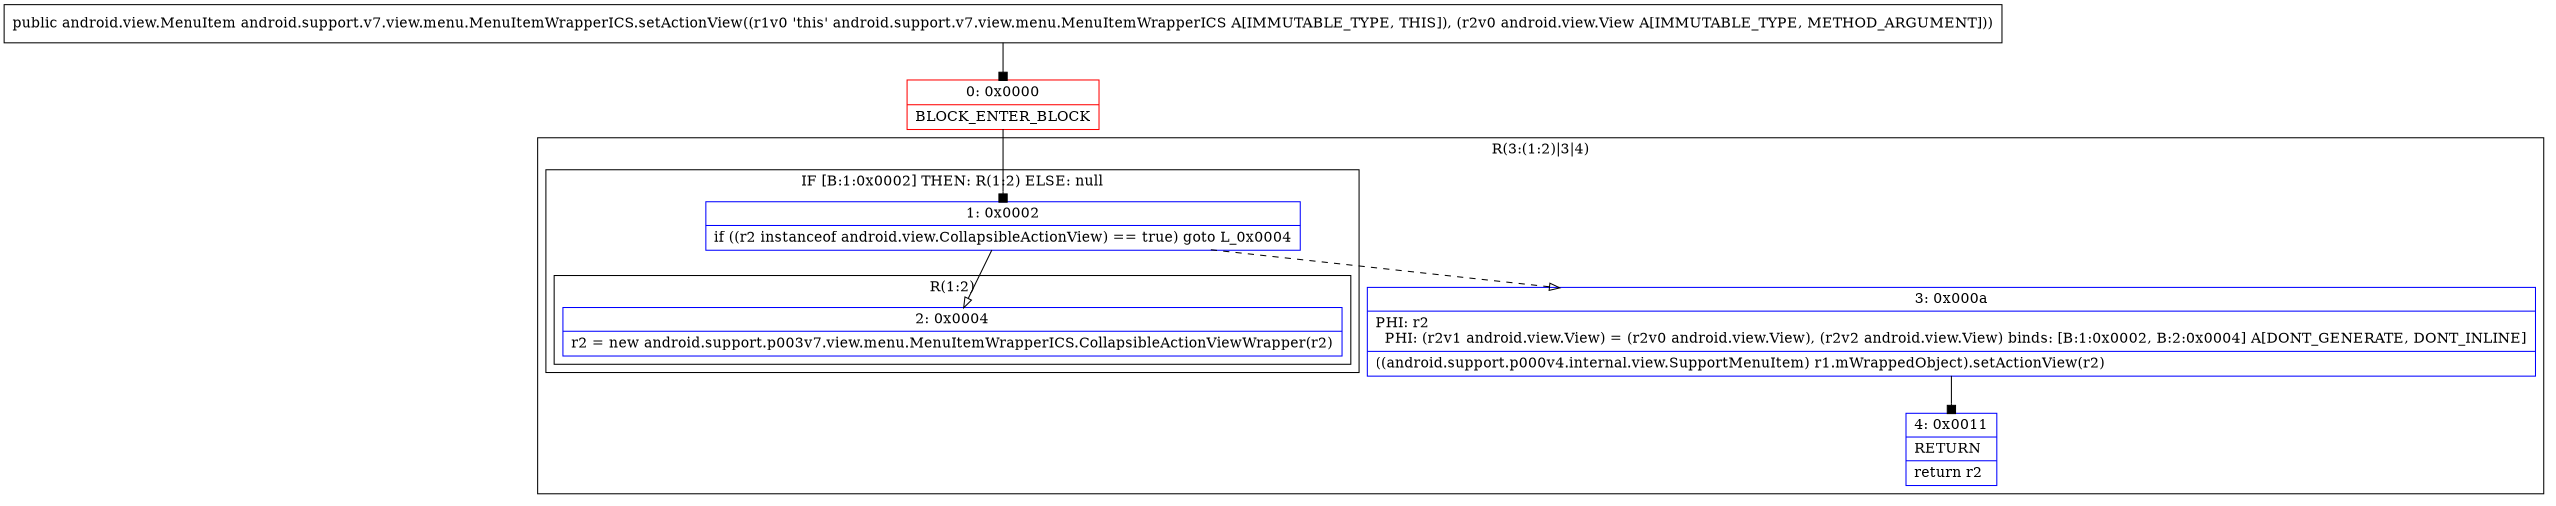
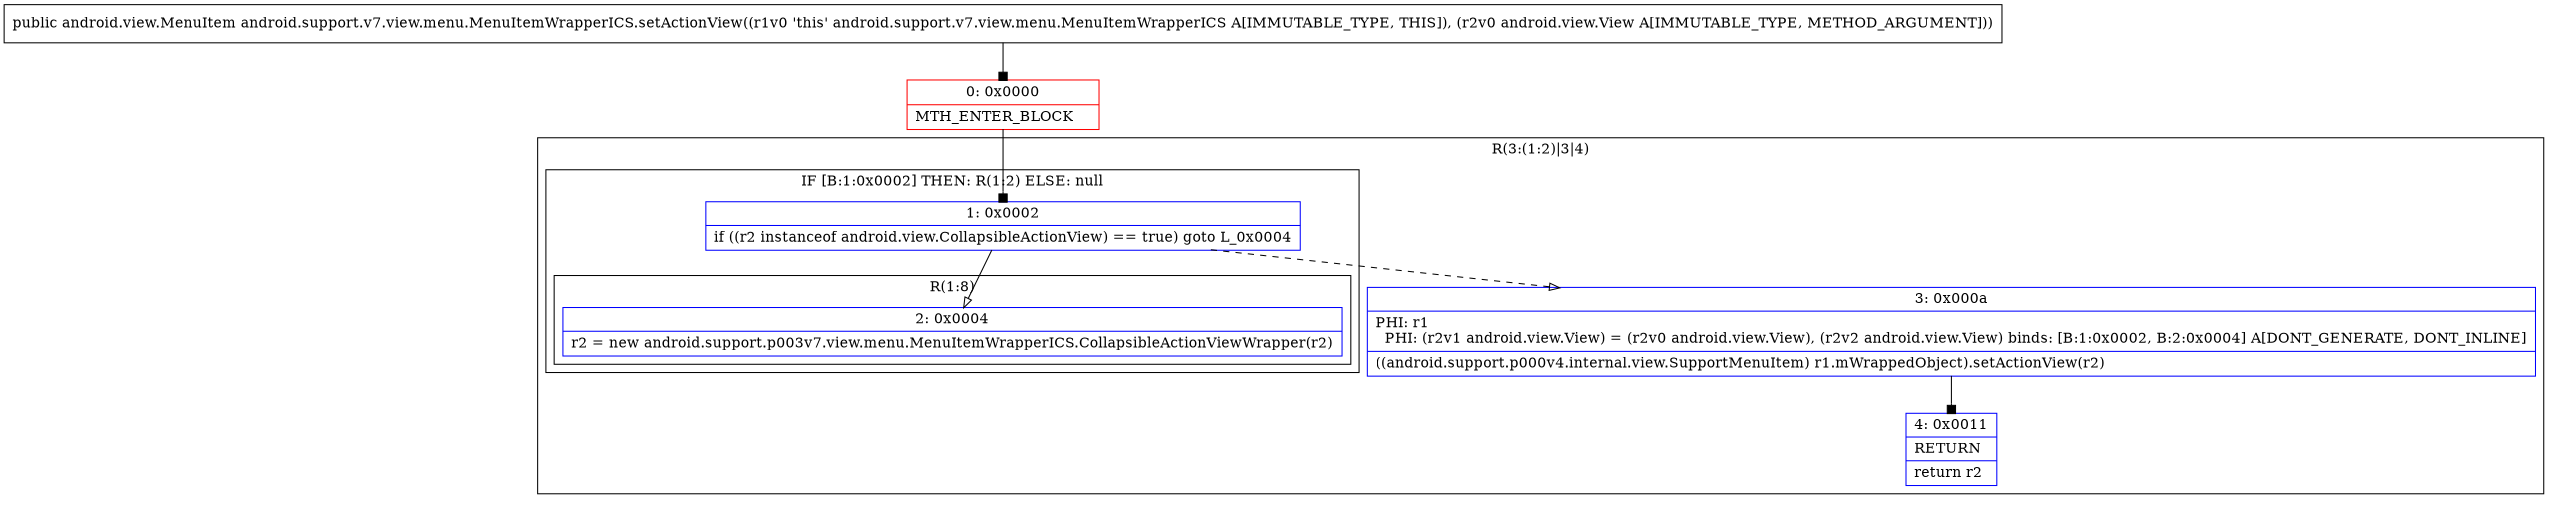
node "0: 0x0000": text "BLOCK_ENTER_BLOCK" -> "MTH_ENTER_BLOCK"
cluster "R(1:2)": label "R(1:2)" -> "R(1:8)"
node "3: 0x000a": text "PHI: r2" -> "PHI: r1"
